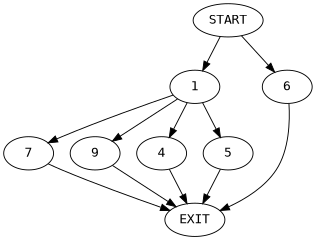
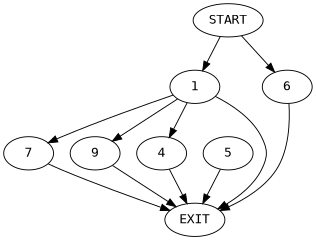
edge "1" -> "5": now "1" -> "EXIT"
